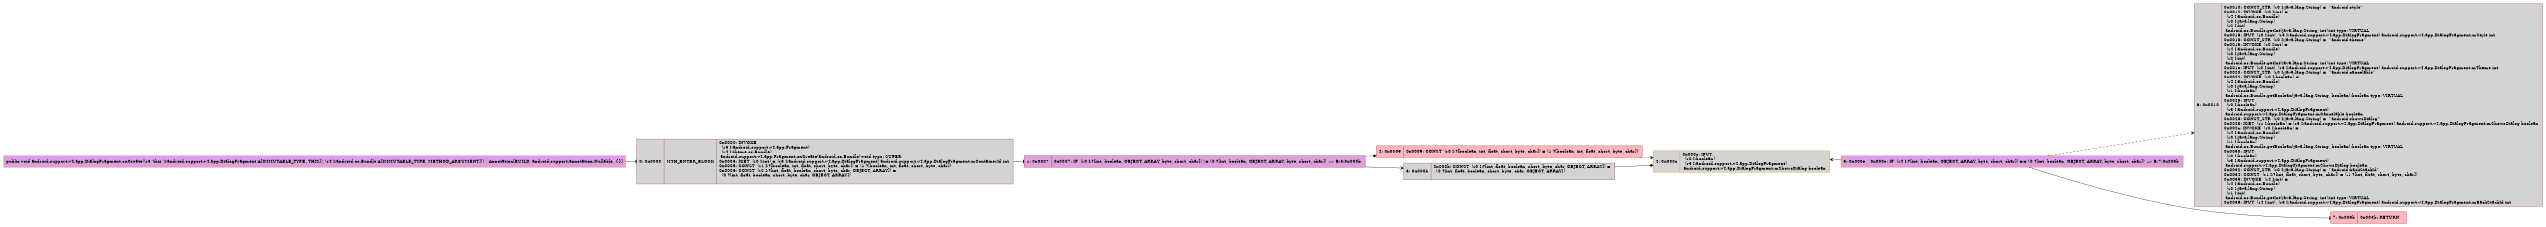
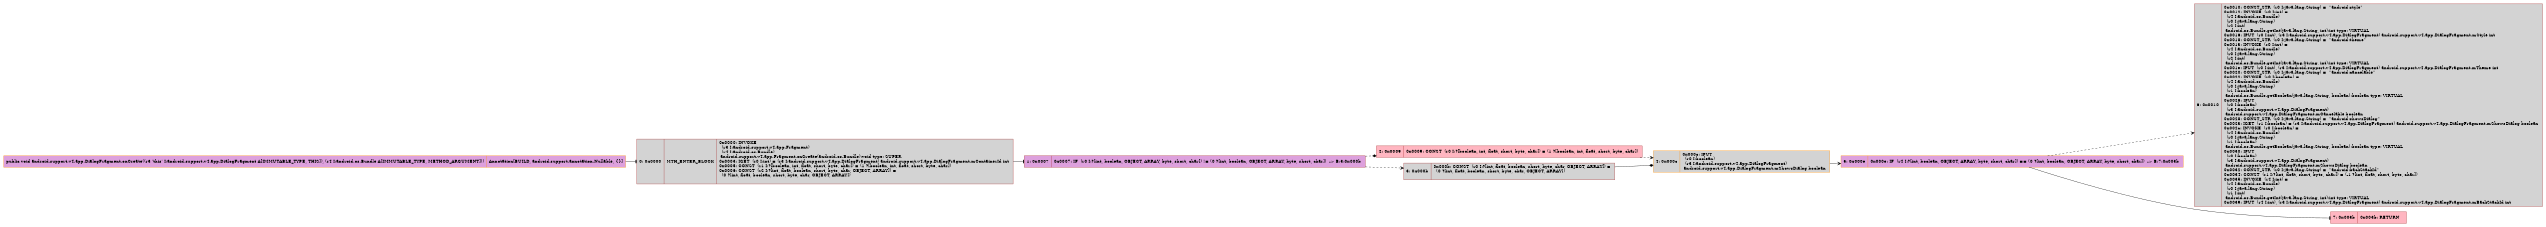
node "0: 0x0000": text "(r4 I:theme.os.Bundle)" -> "(r4 I:android.os.Bundle)"
edge "5: 0x000e" -> "4: 0x000c": reversed
edge "1: 0x0007" -> "3: 0x000b": style solid -> dashed
